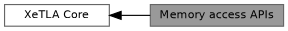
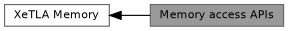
node "XeTLA Core": label "XeTLA Core" -> "XeTLA Memory"
